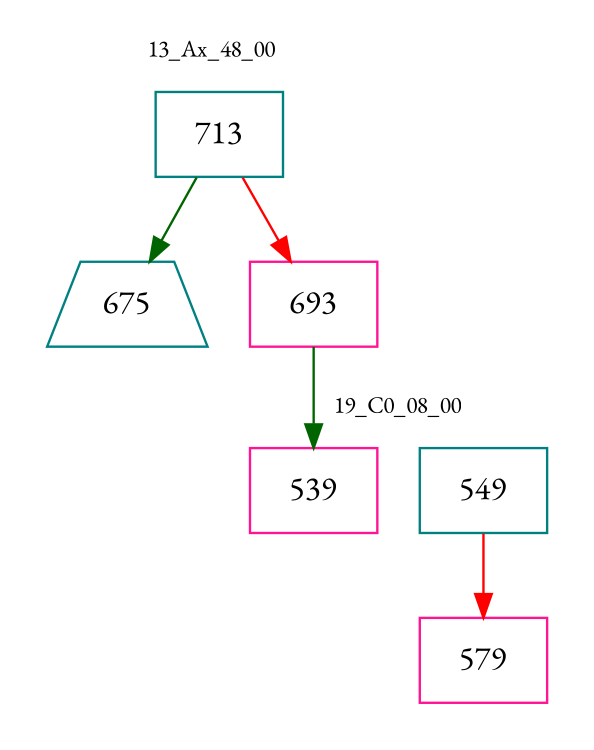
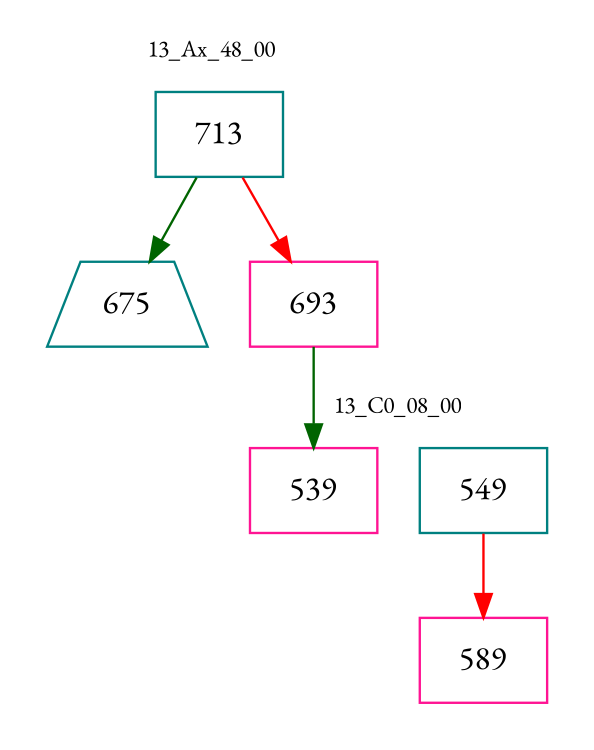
cluster "19_C0_08_00": label "19_C0_08_00" -> "13_C0_08_00"
node "579": label "579" -> "589"
